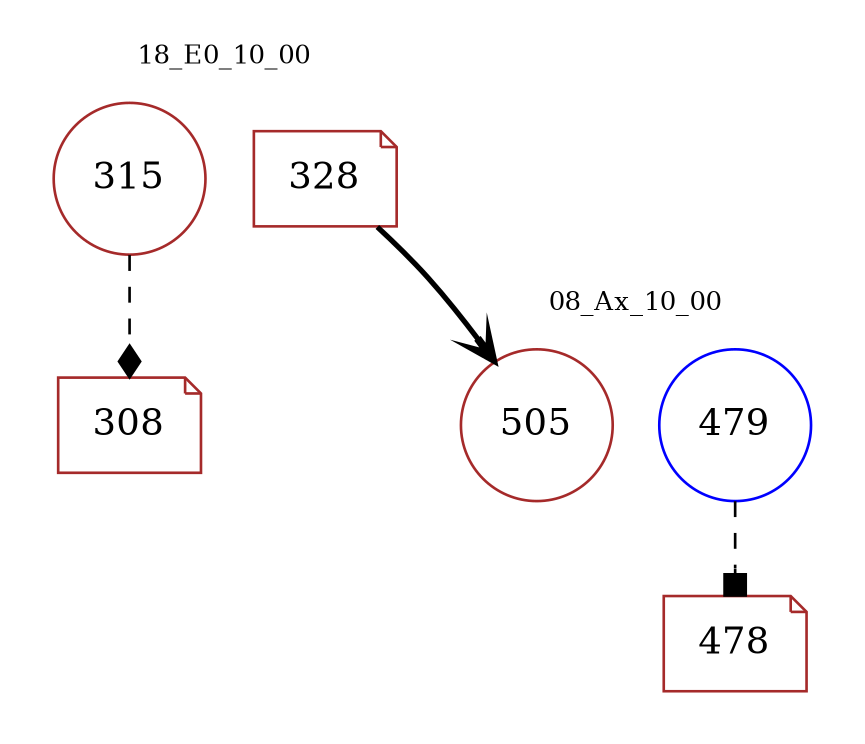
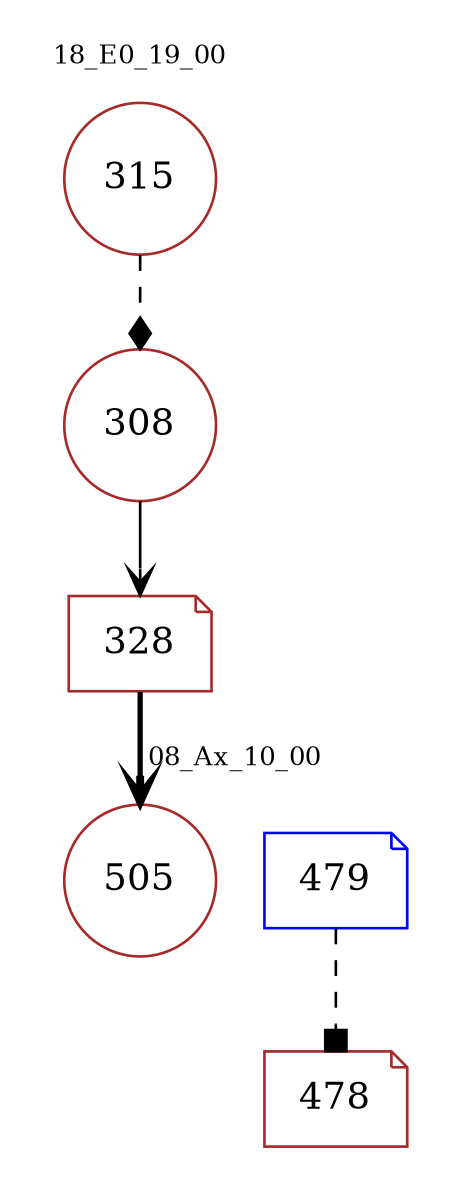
cluster "18_E0_10_00": label "18_E0_10_00" -> "18_E0_19_00"
node "308": shape note -> circle
node "479": shape circle -> note
edge "308" -> "328": added
